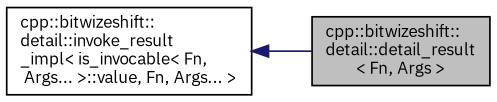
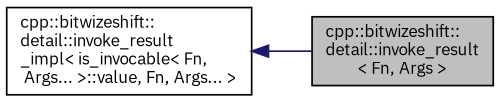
node "cpp::bitwizeshift:: detail::detail_result < Fn, Args >": label "cpp::bitwizeshift:: detail::detail_result < Fn, Args >" -> "cpp::bitwizeshift:: detail::invoke_result < Fn, Args >"
